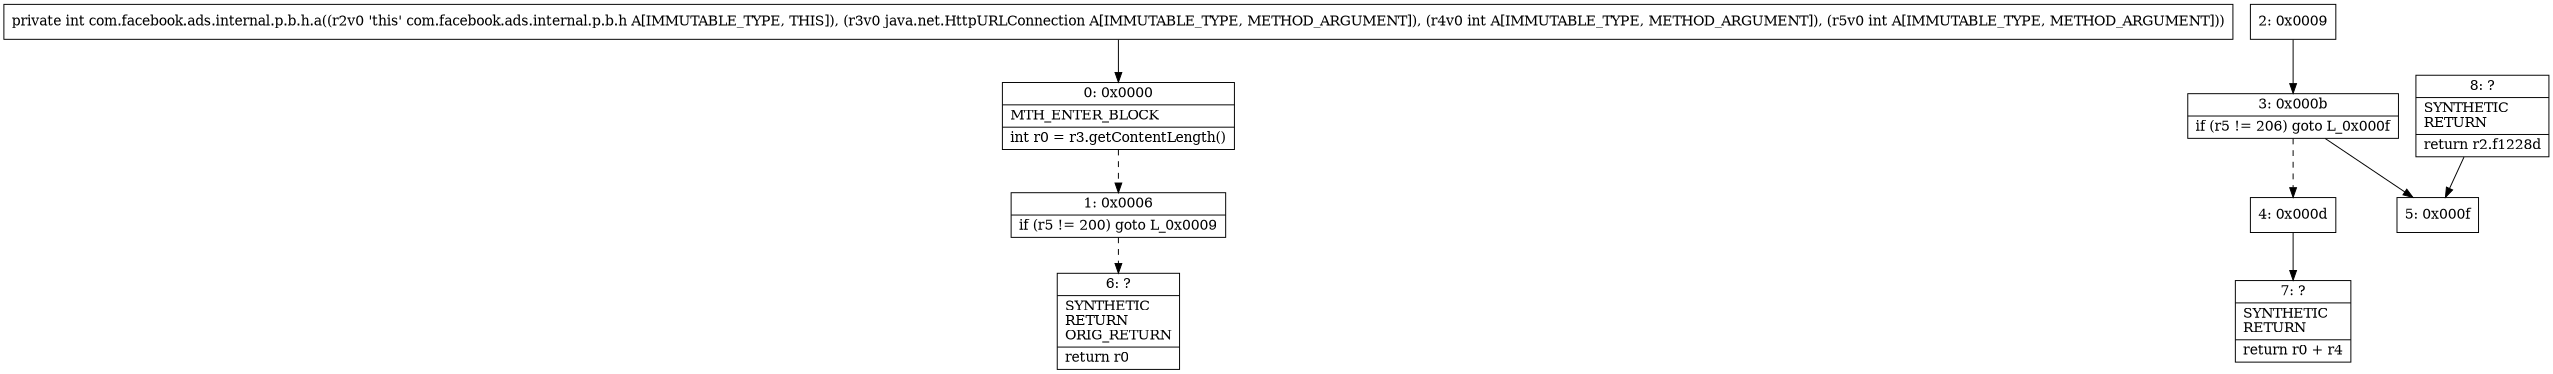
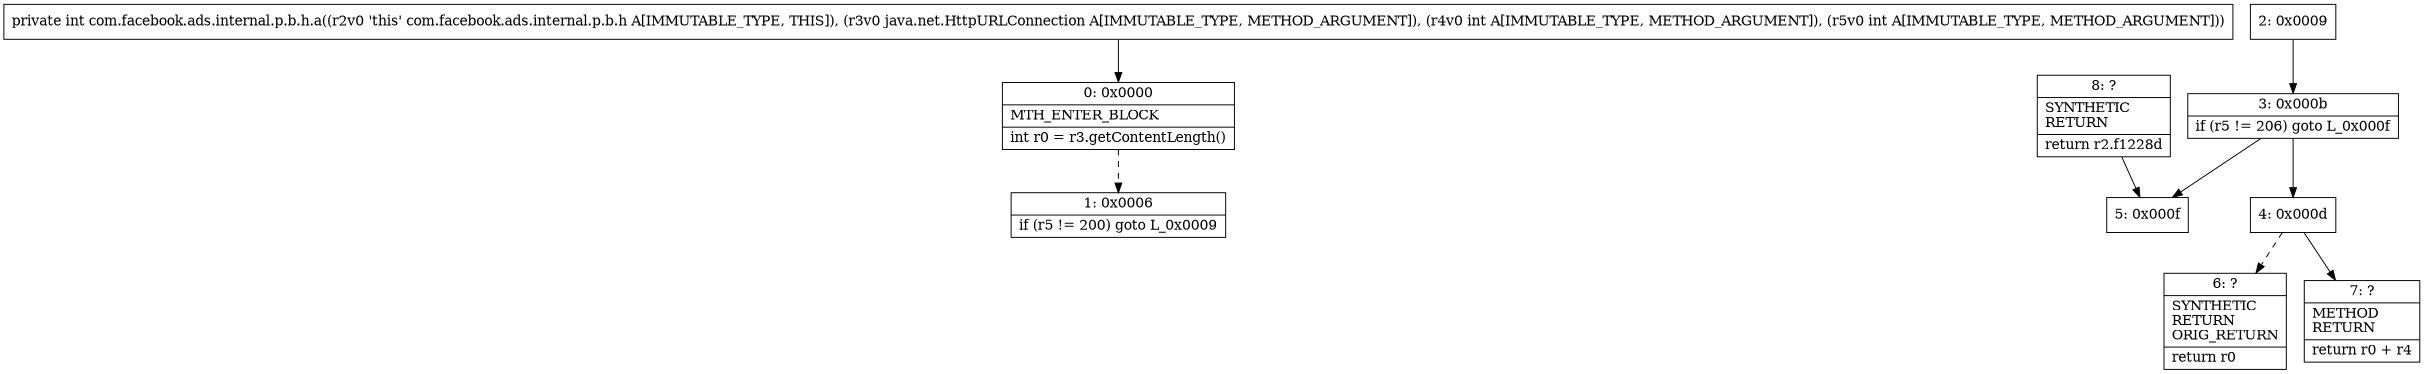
edge "3: 0x000b" -> "4: 0x000d": style dashed -> solid
edge "1: 0x0006" -> "6: ?": now "4: 0x000d" -> "6: ?"
node "7: ?": text "SYNTHETIC" -> "METHOD"
